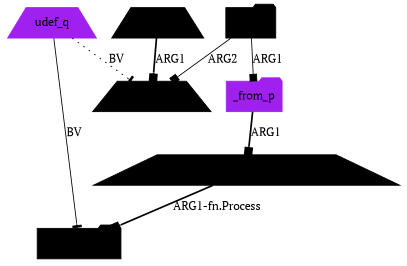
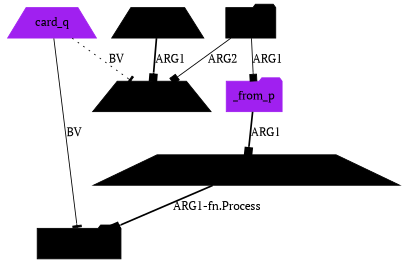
node "udef_q": label "udef_q" -> "card_q"
